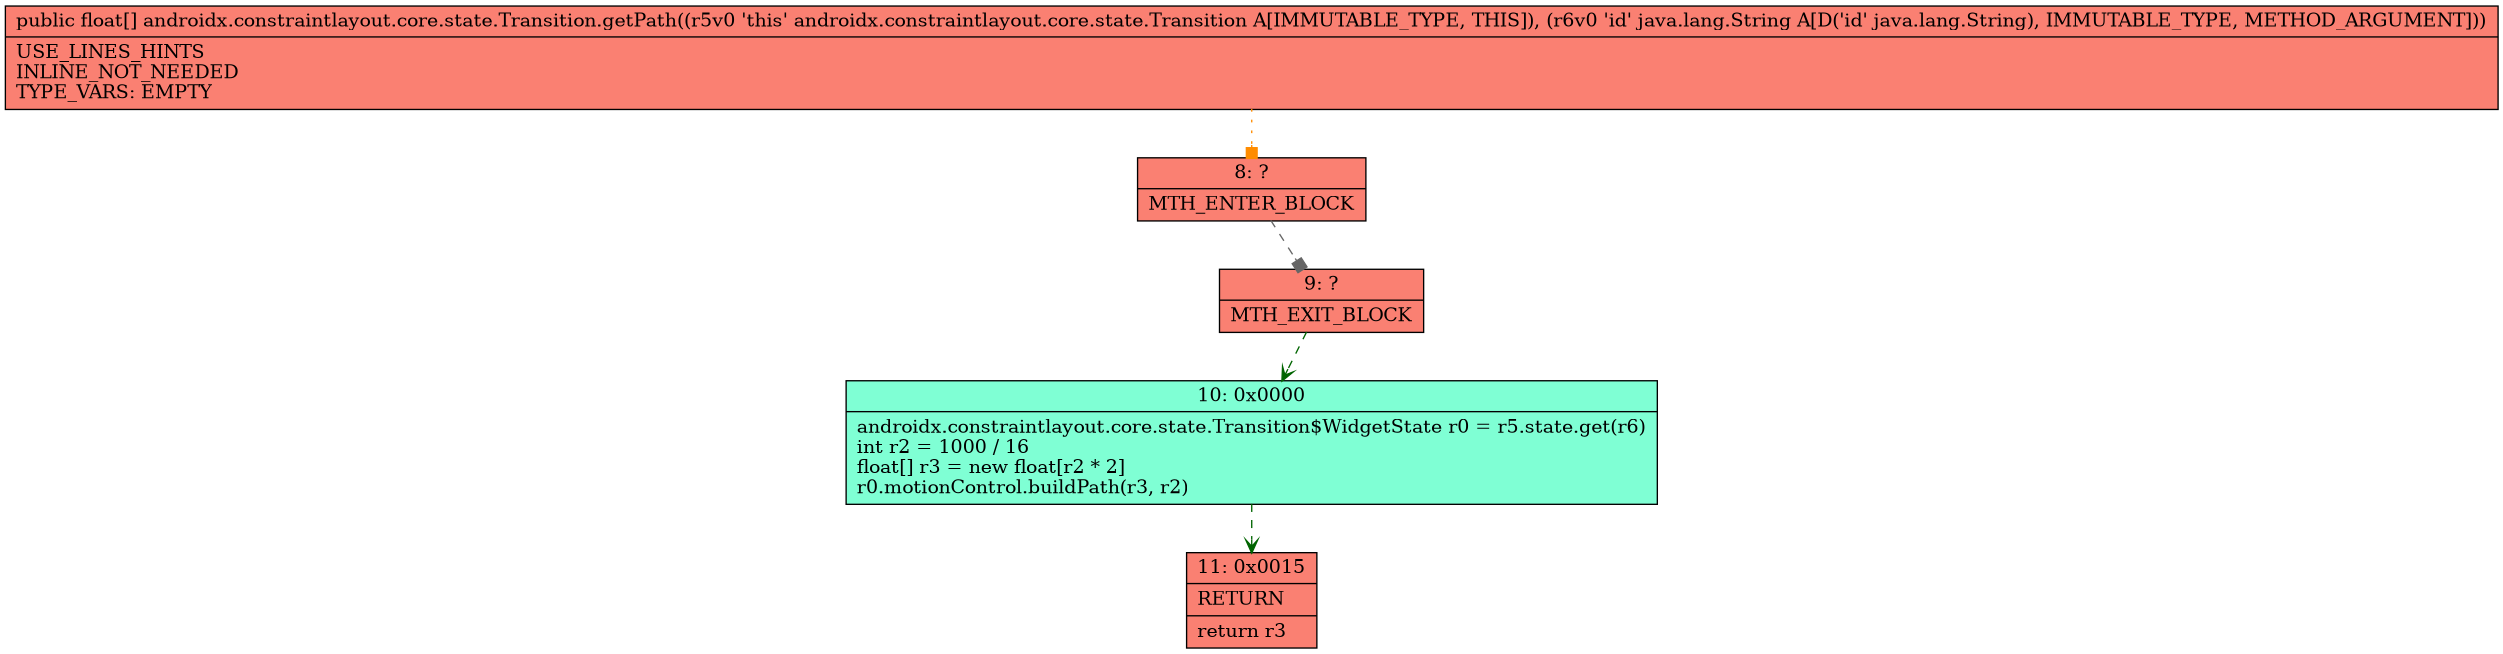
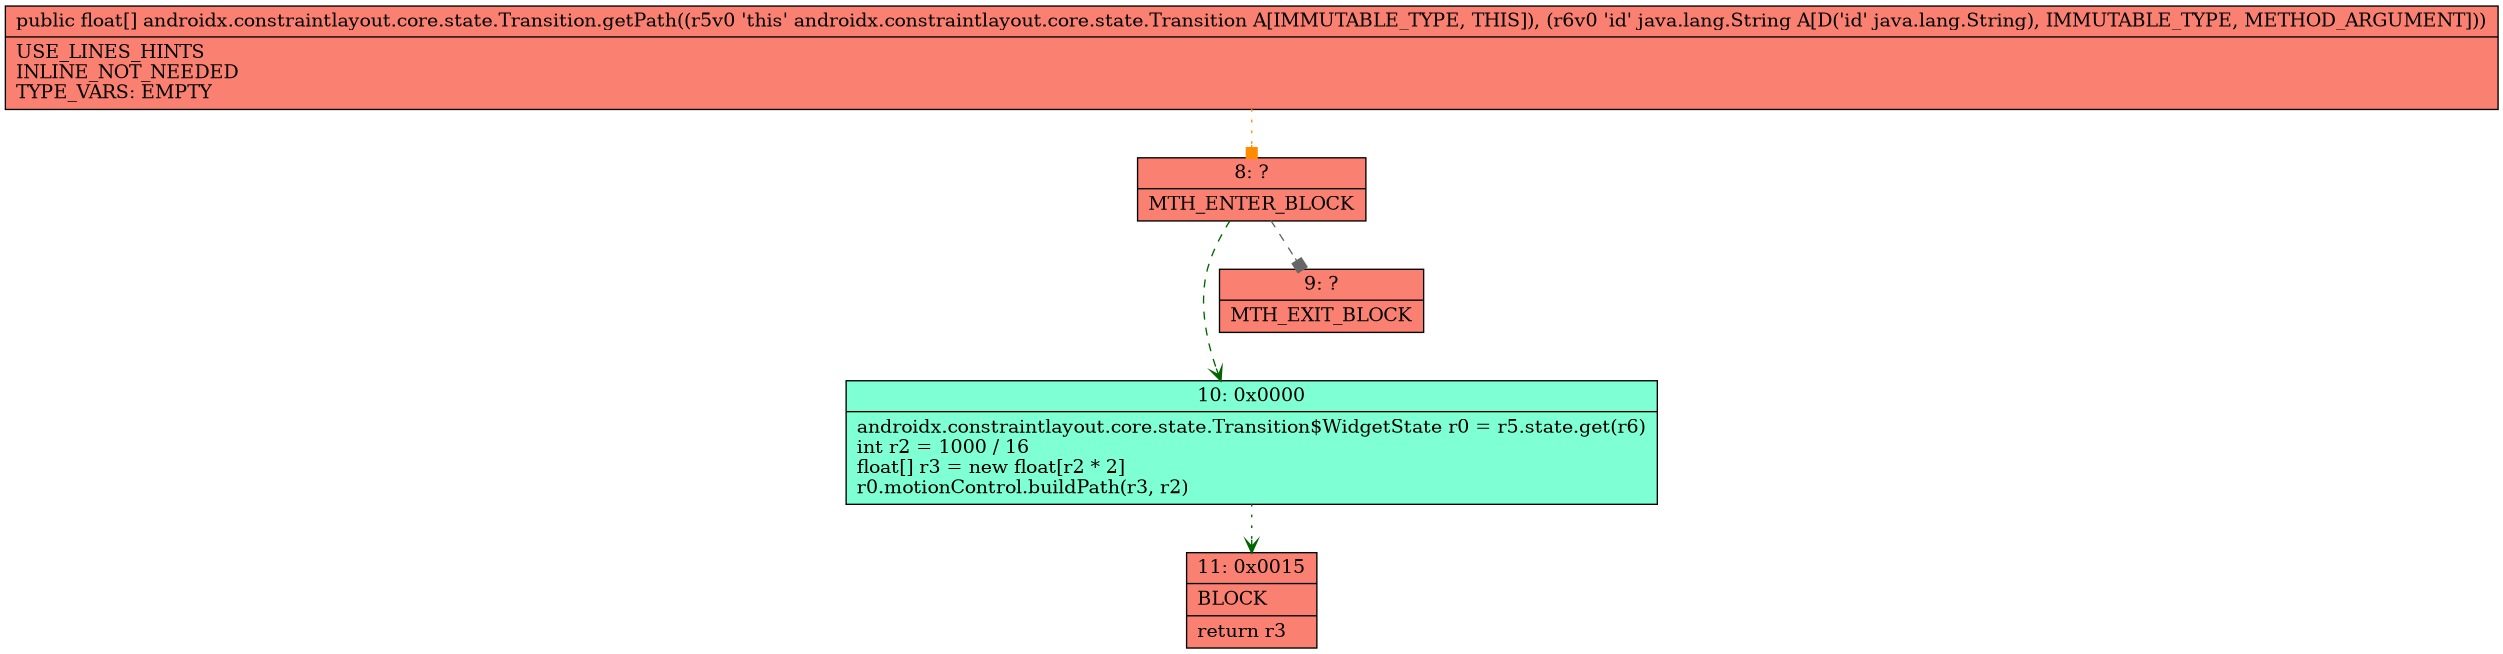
edge "9: ?" -> "10: 0x0000": now "8: ?" -> "10: 0x0000"
edge "10: 0x0000" -> "11: 0x0015": style dashed -> dotted
node "11: 0x0015": text "RETURN" -> "BLOCK"
